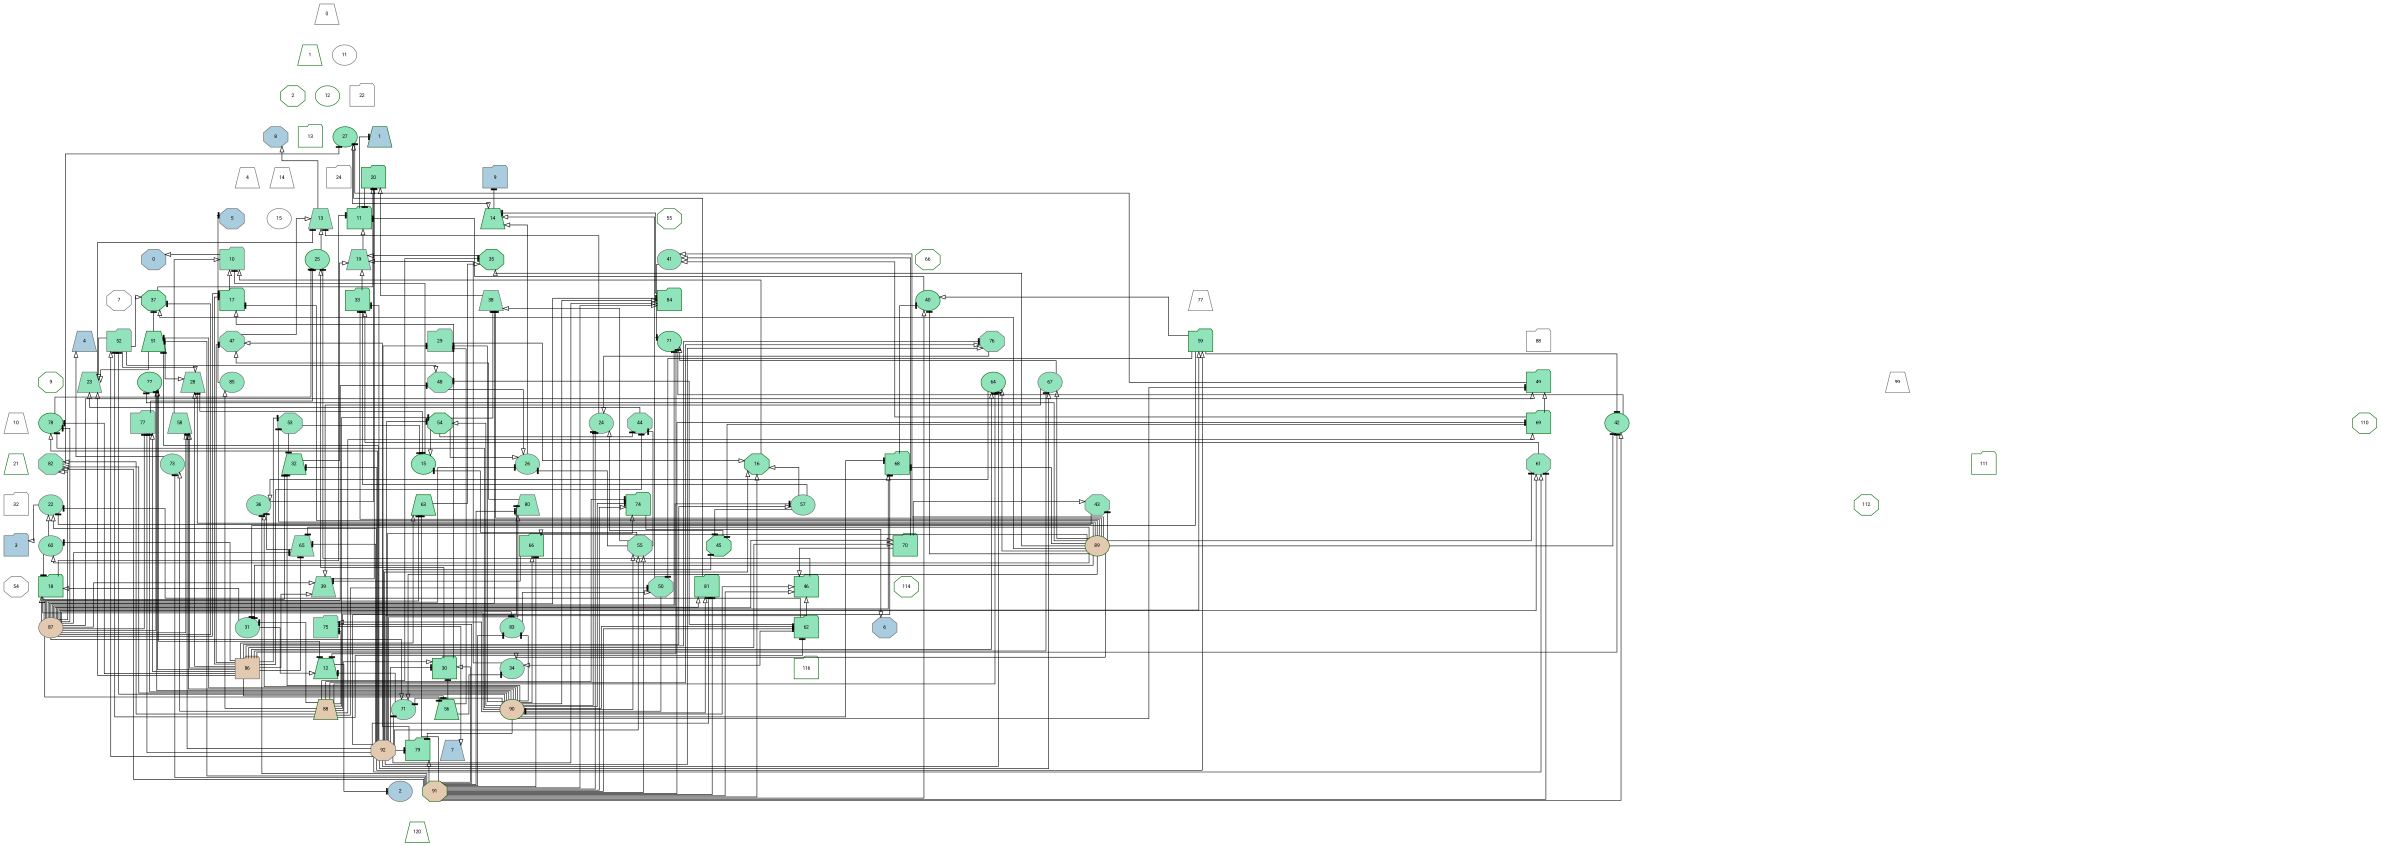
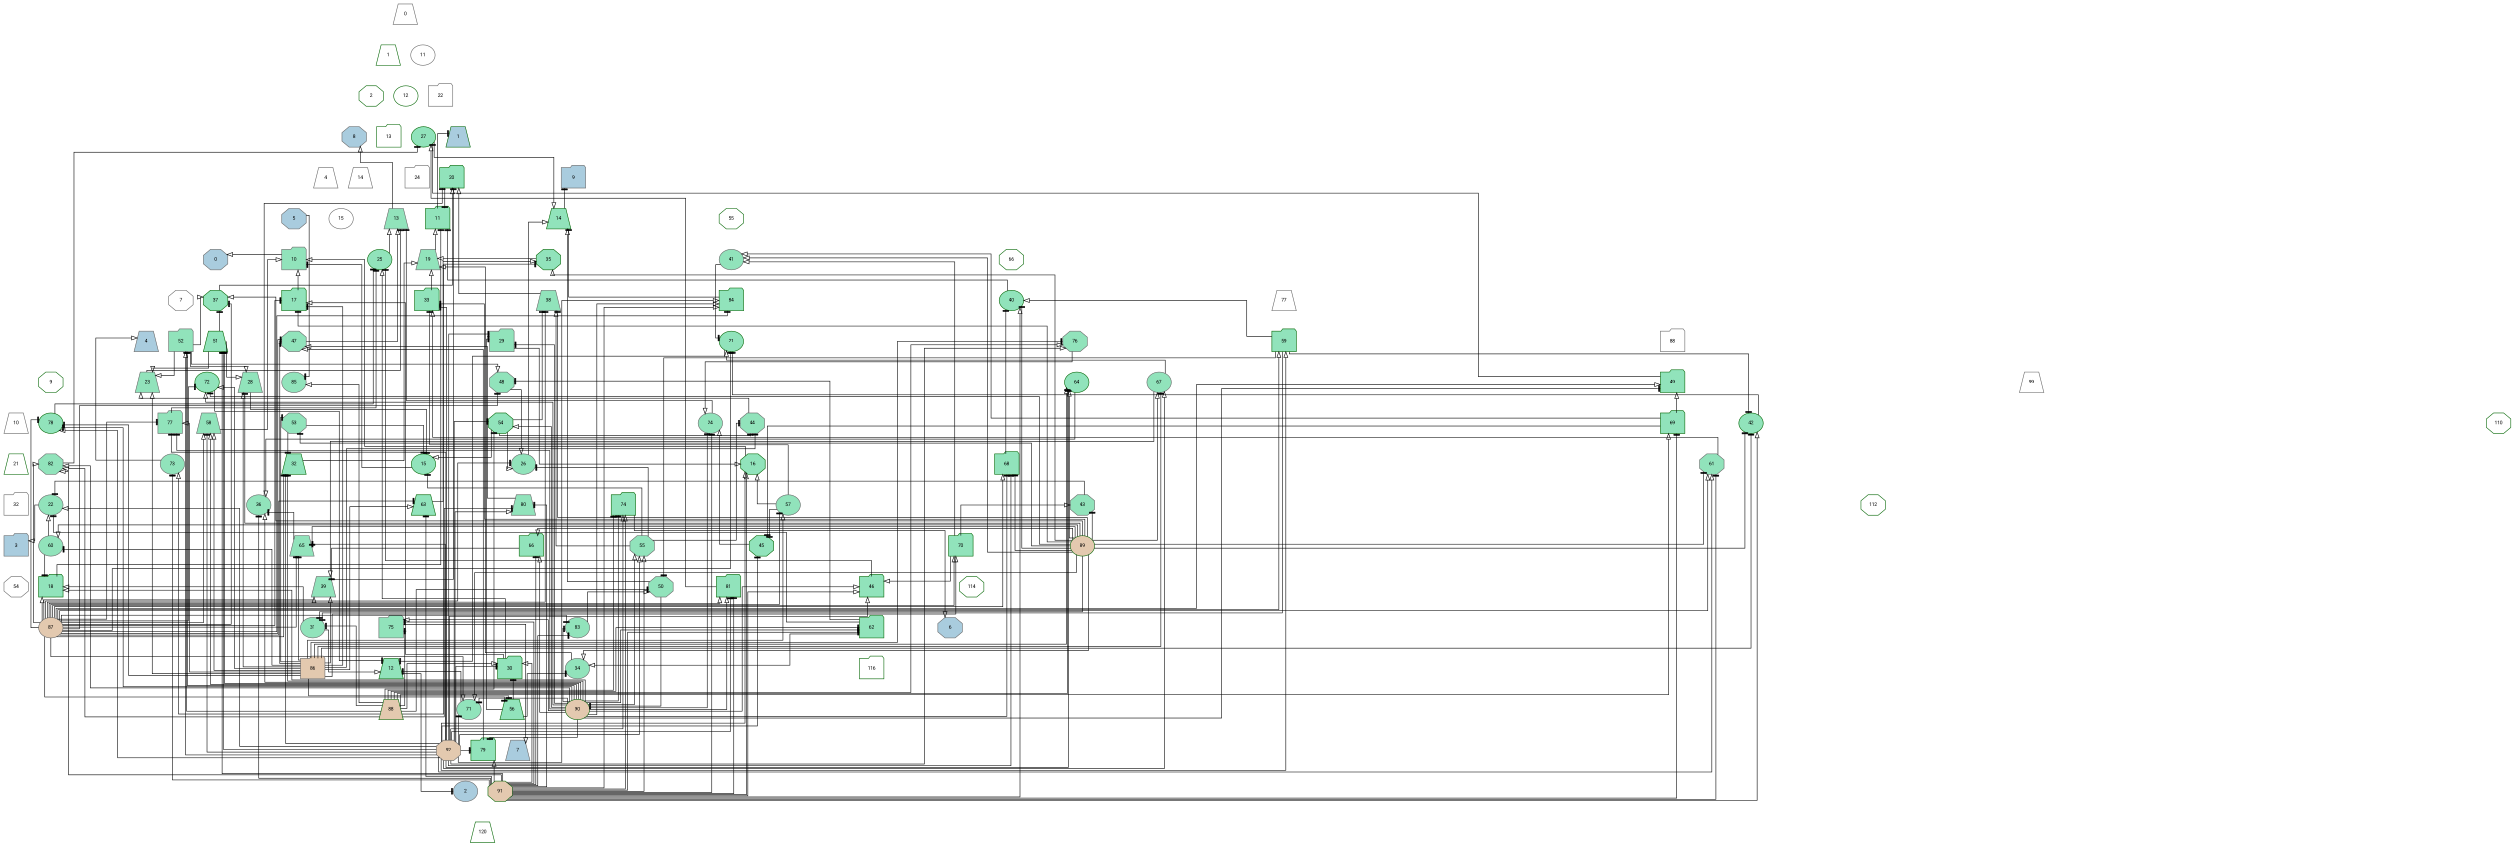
edge "85" -> "5": reversed
node "111": removed
edge "87" -> "47": added
